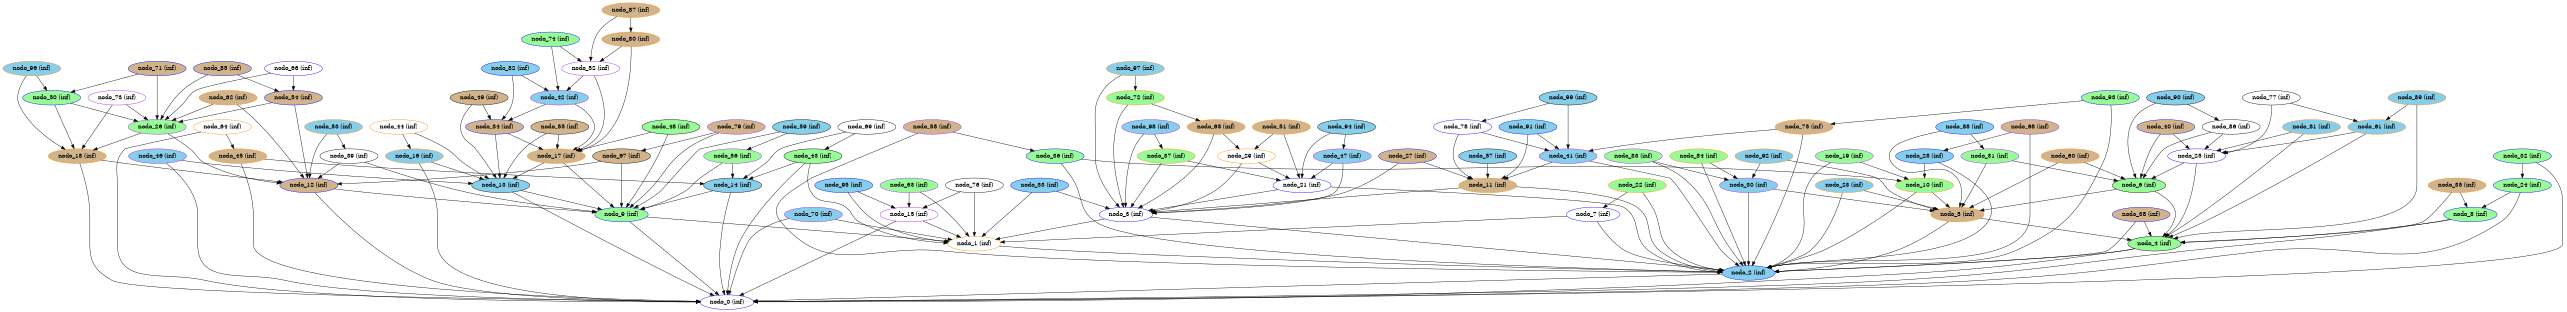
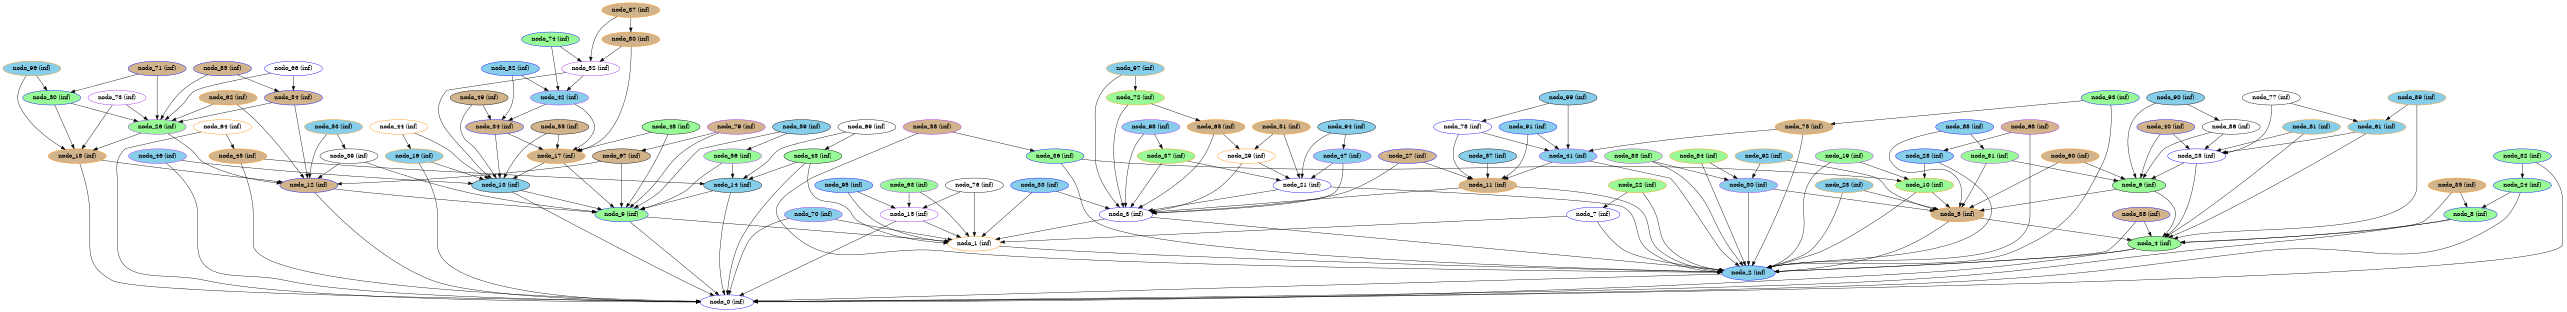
edge "nodo_52 (inf)" -> "nodo_17 (inf)": now "nodo_52 (inf)" -> "nodo_13 (inf)"
